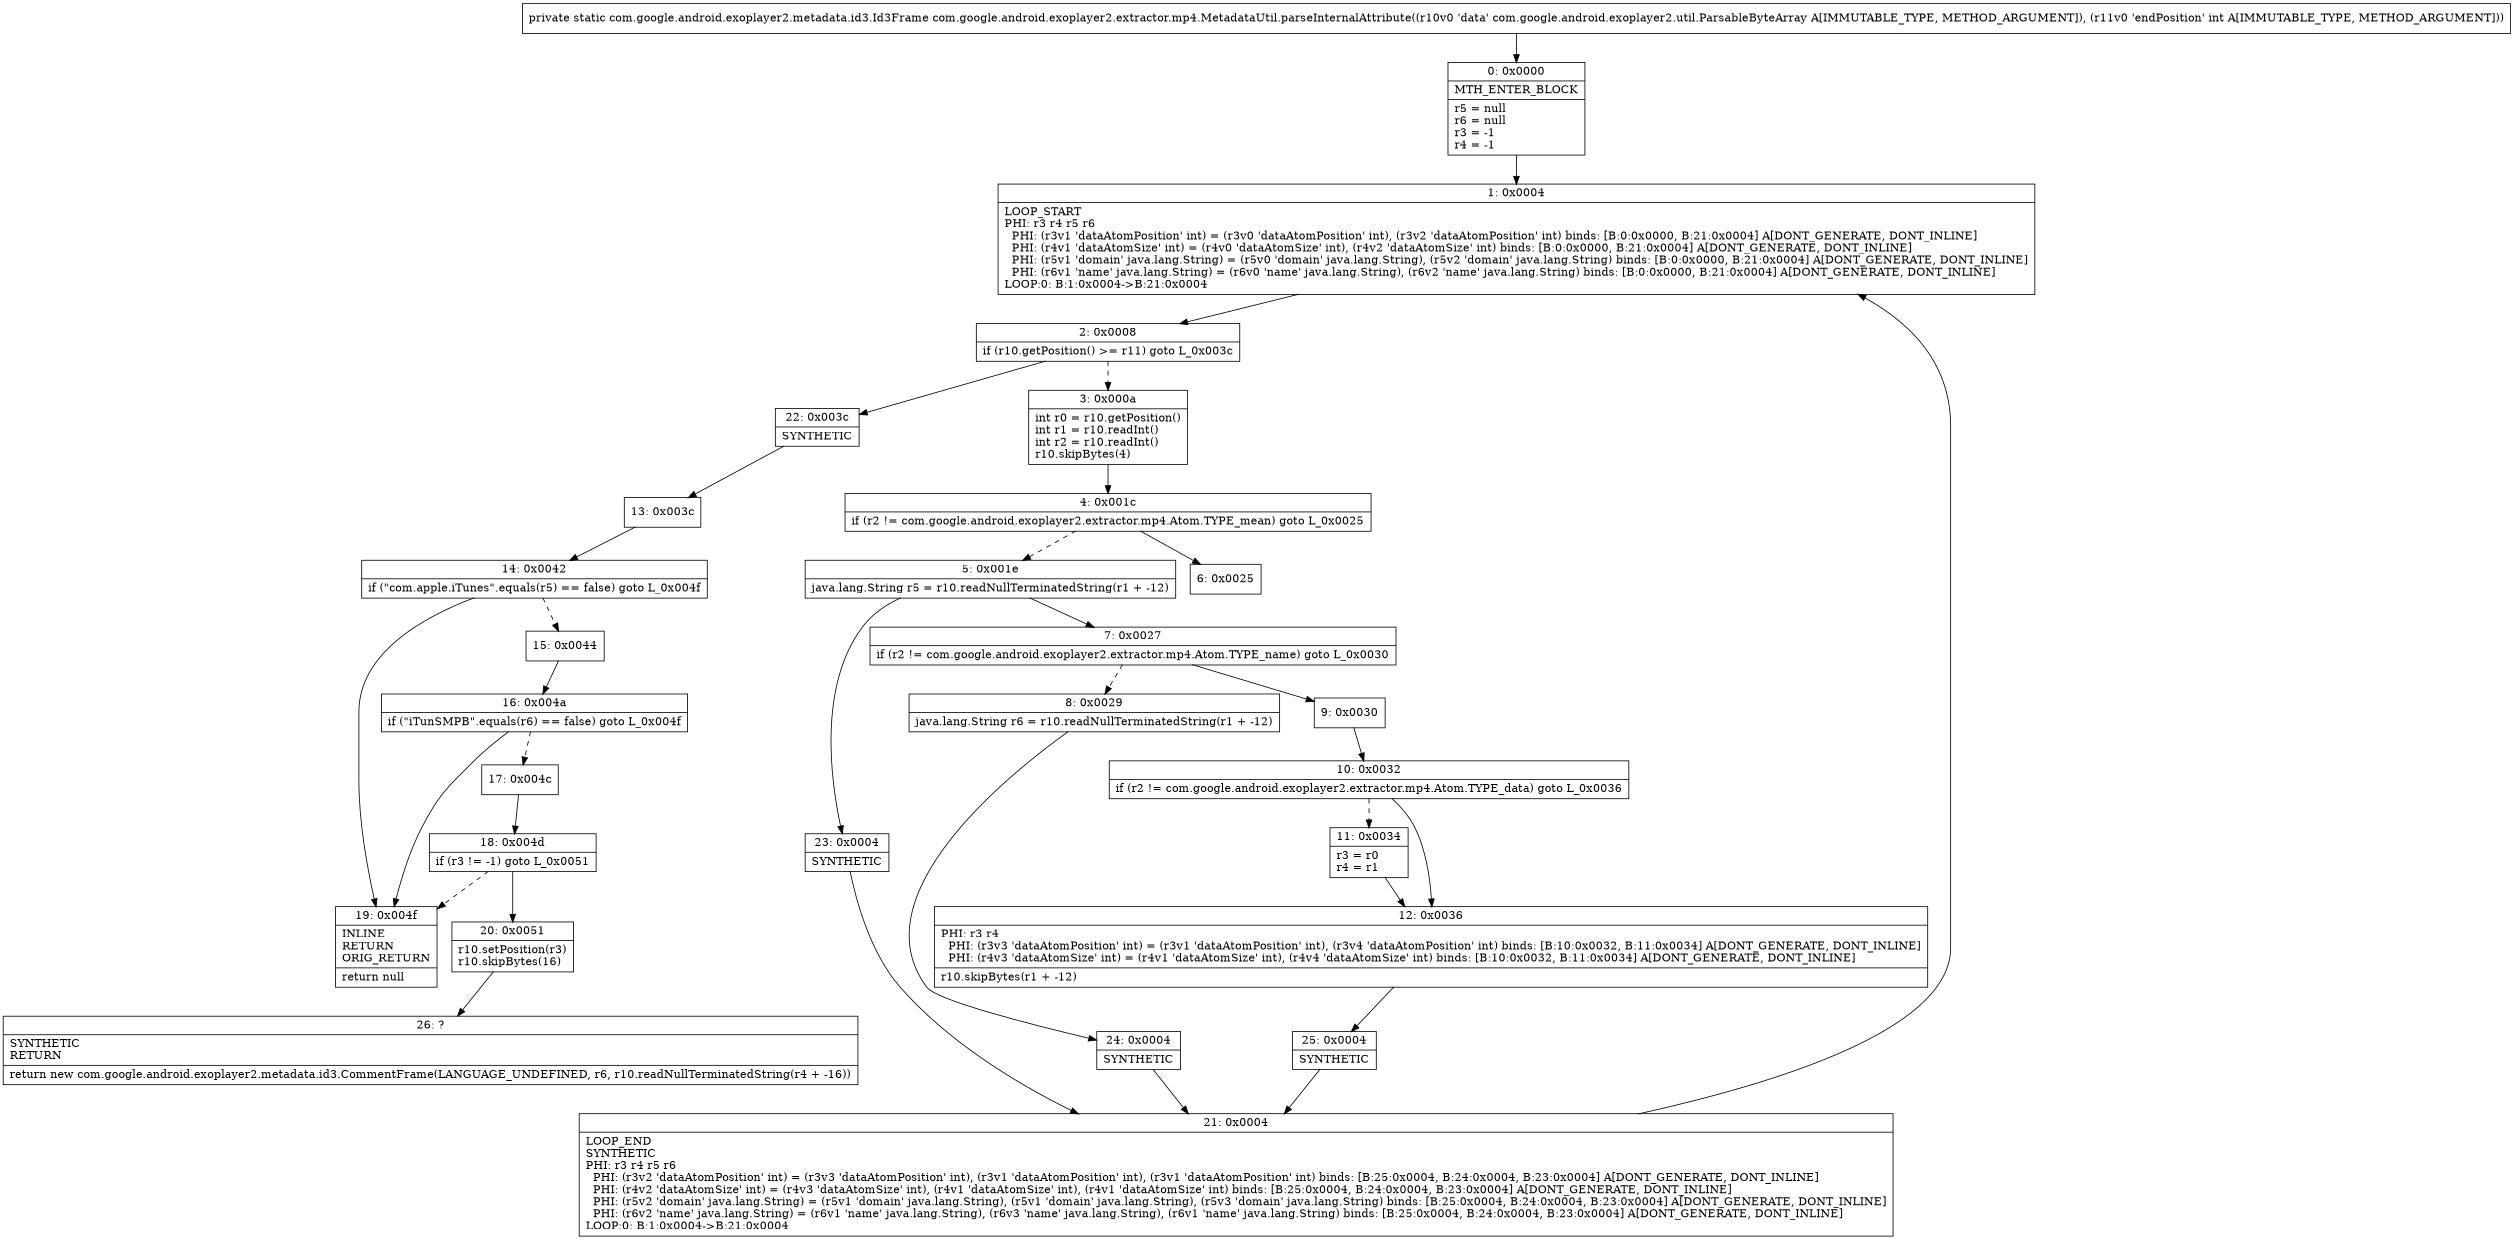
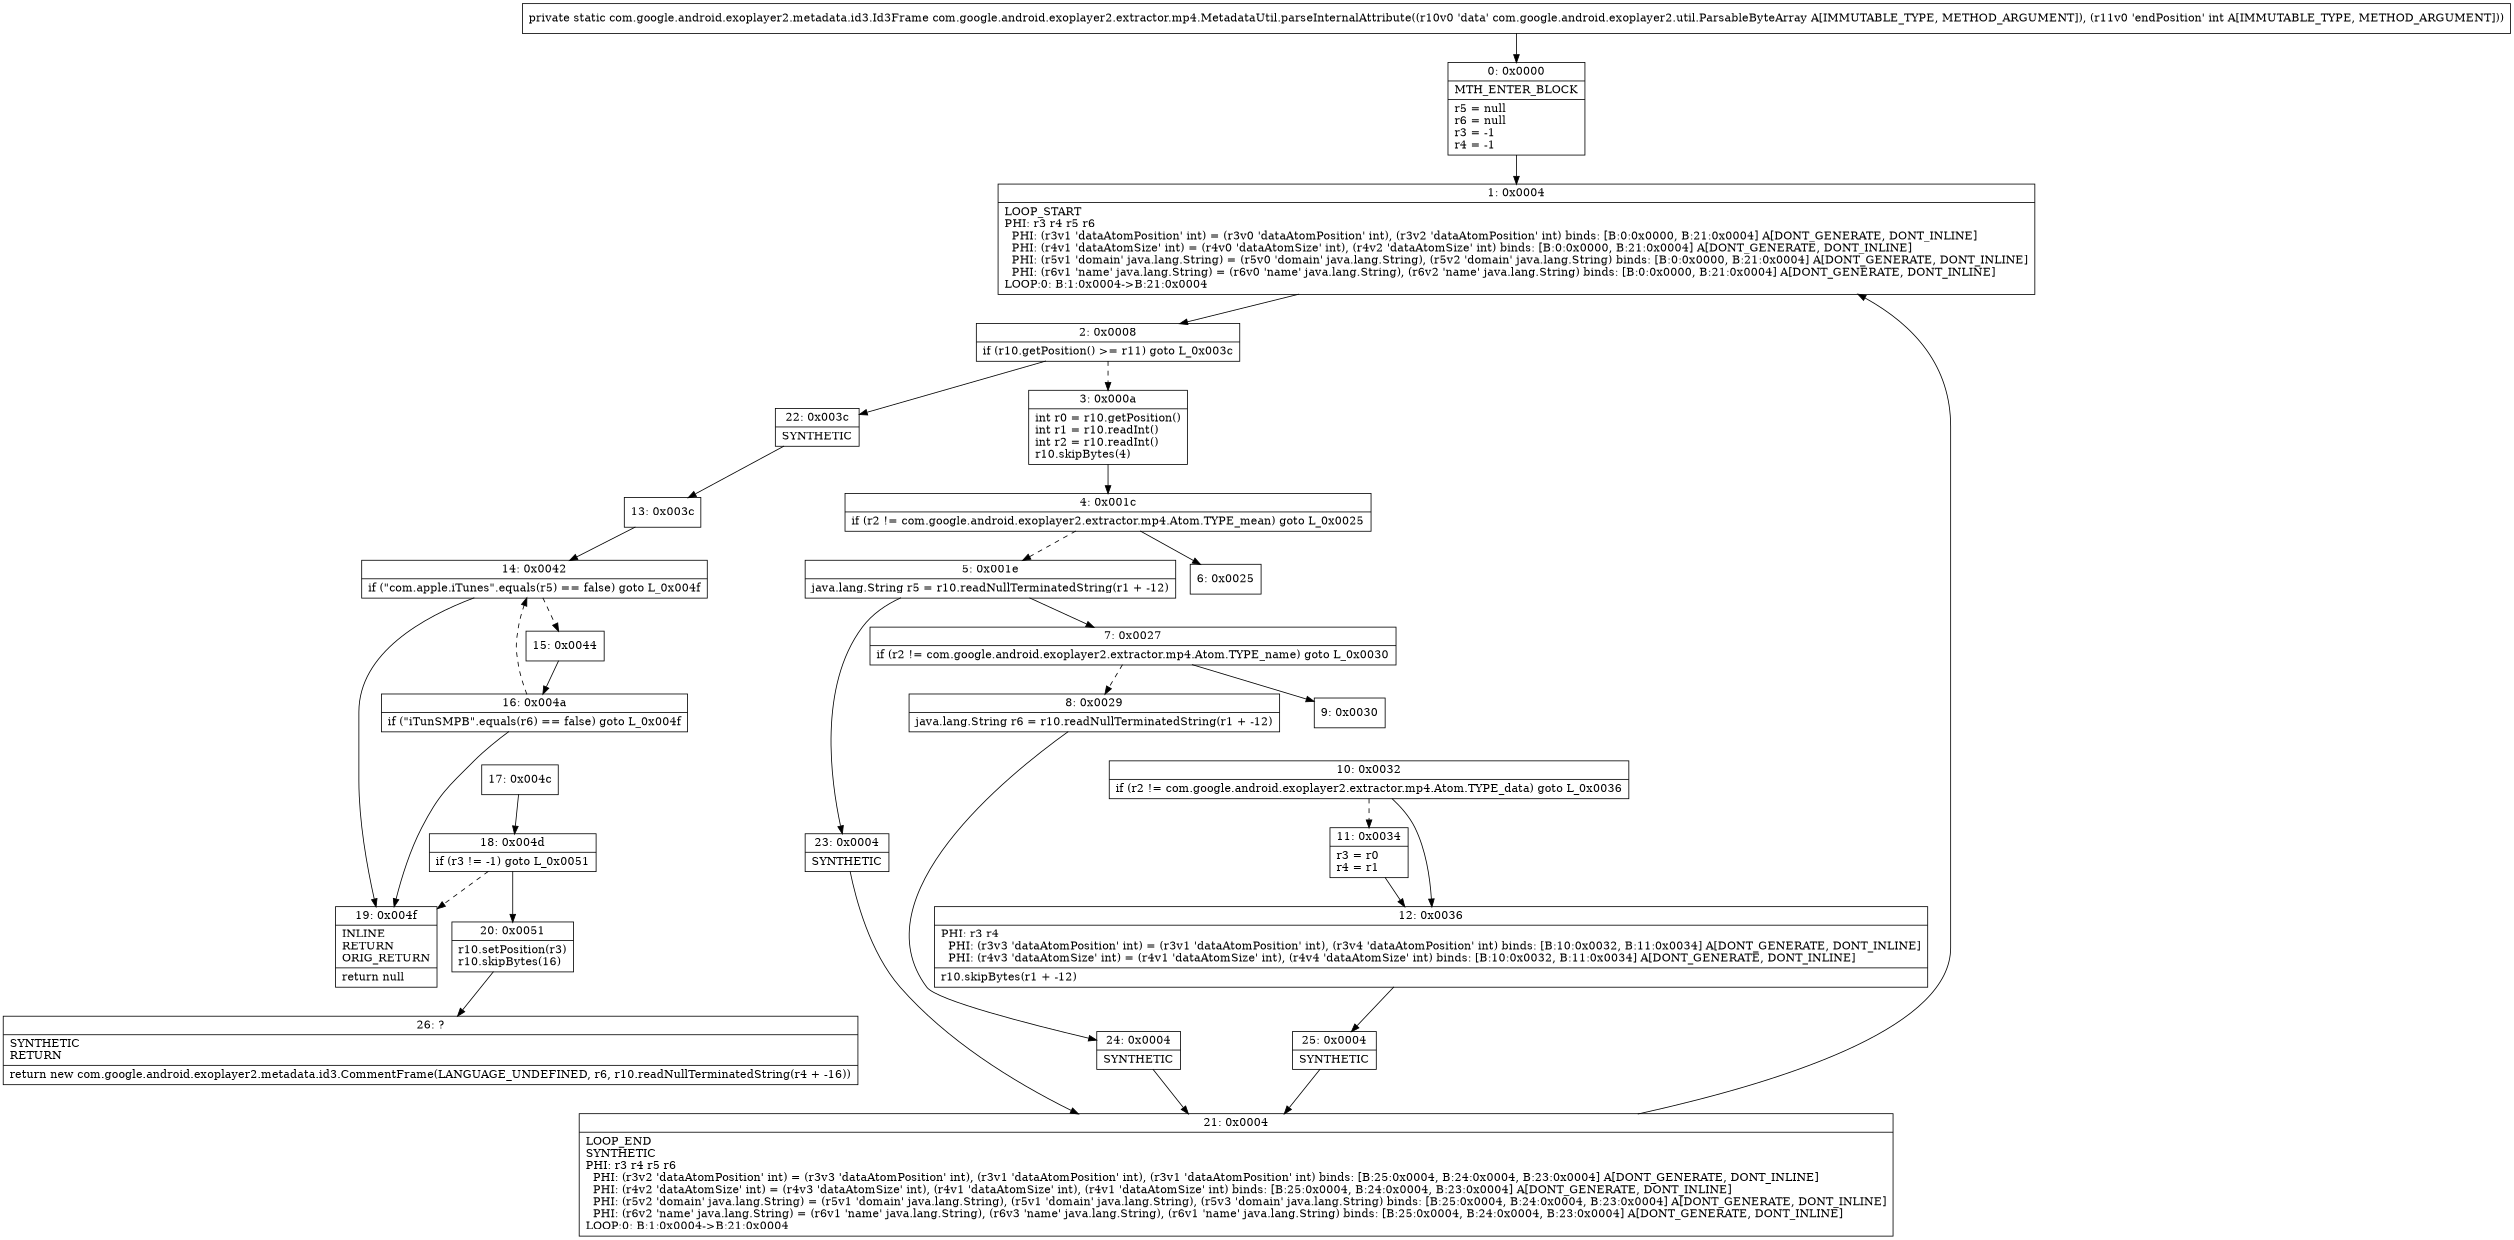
edge "9: 0x0030" -> "10: 0x0032": removed
edge "16: 0x004a" -> "17: 0x004c": now "16: 0x004a" -> "14: 0x0042"
